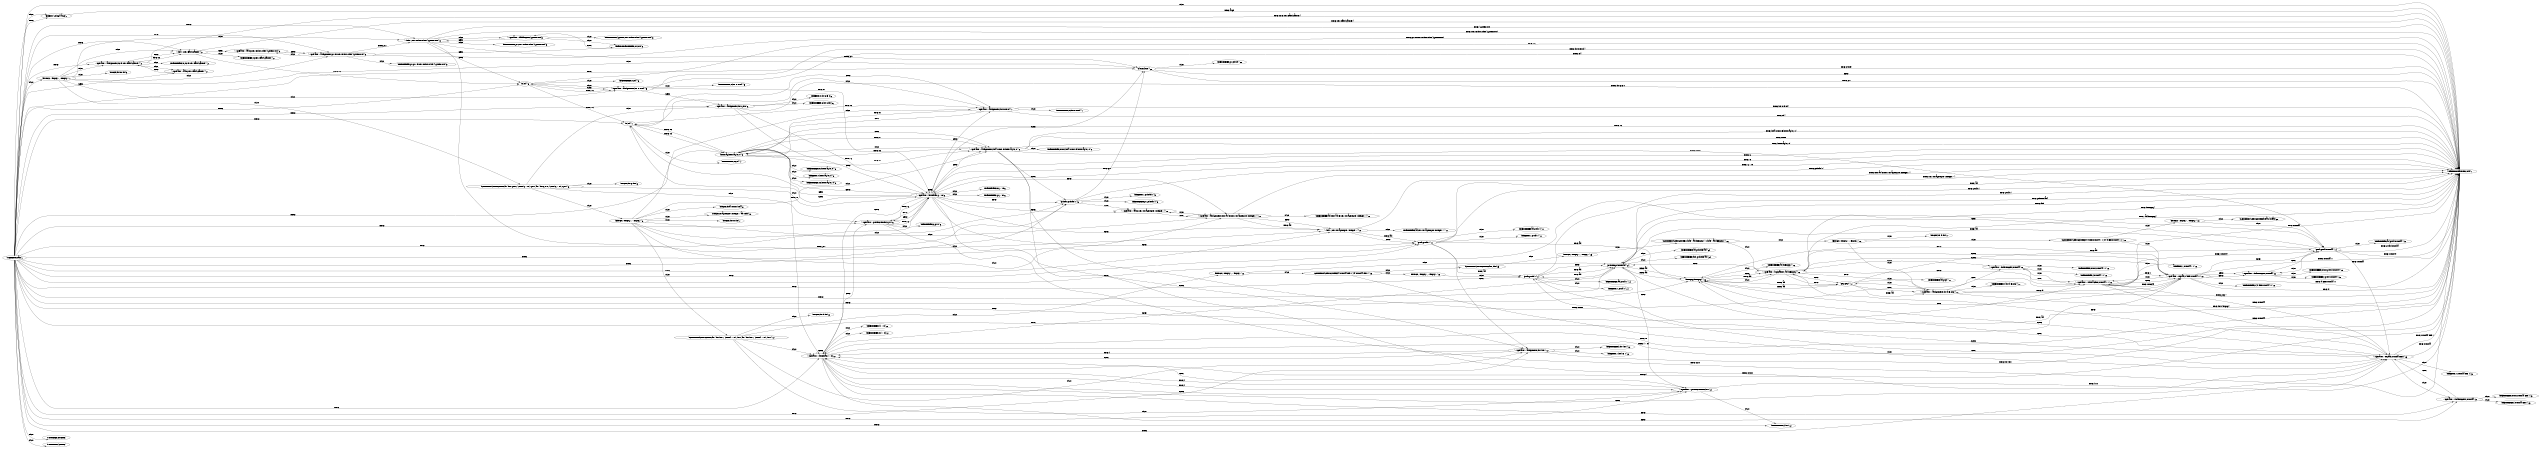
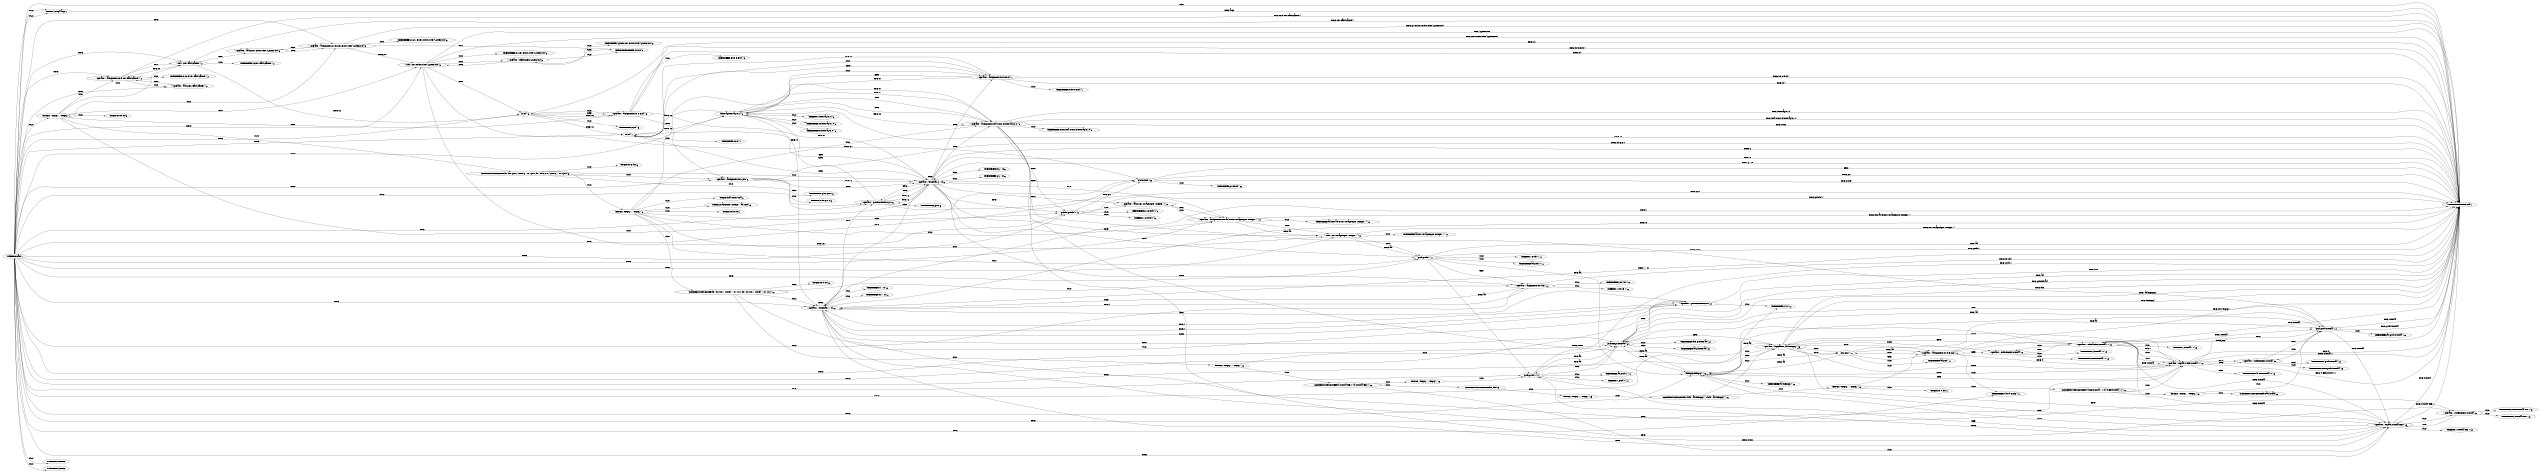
edge "(<operator>.lessThan,q < Q)" -> "(intArray,intArray(N, 0))": now "(<operator>.postIncrement,q++)" -> "(intArray,intArray(N, 0))"
edge "(METHOD,main)" -> "(<operator>.subtraction,nums[i] - 1)": now "(METHOD,main)" -> "(IDENTIFIER,d,int d = pop())"
